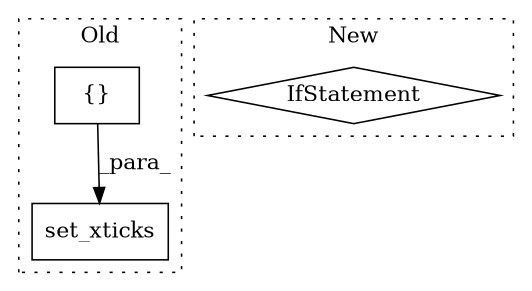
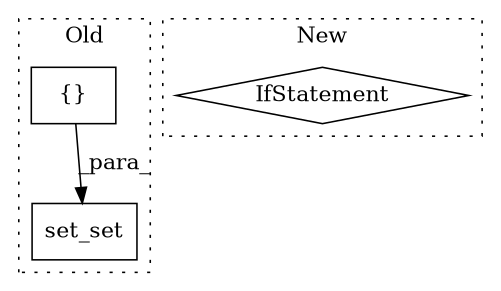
node "set_xticks": label "set_xticks" -> "set_set"
